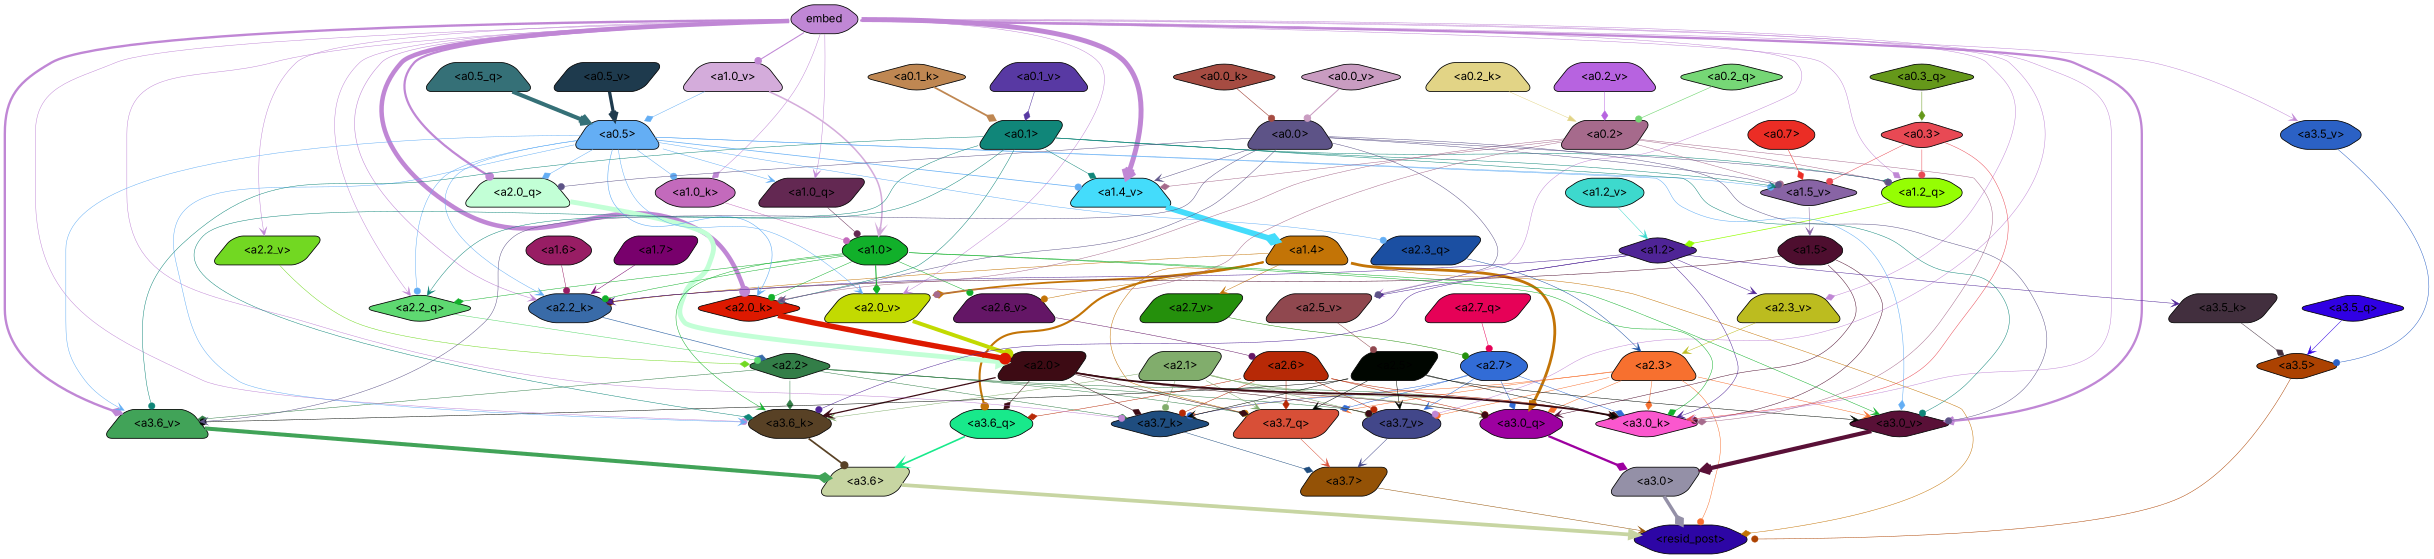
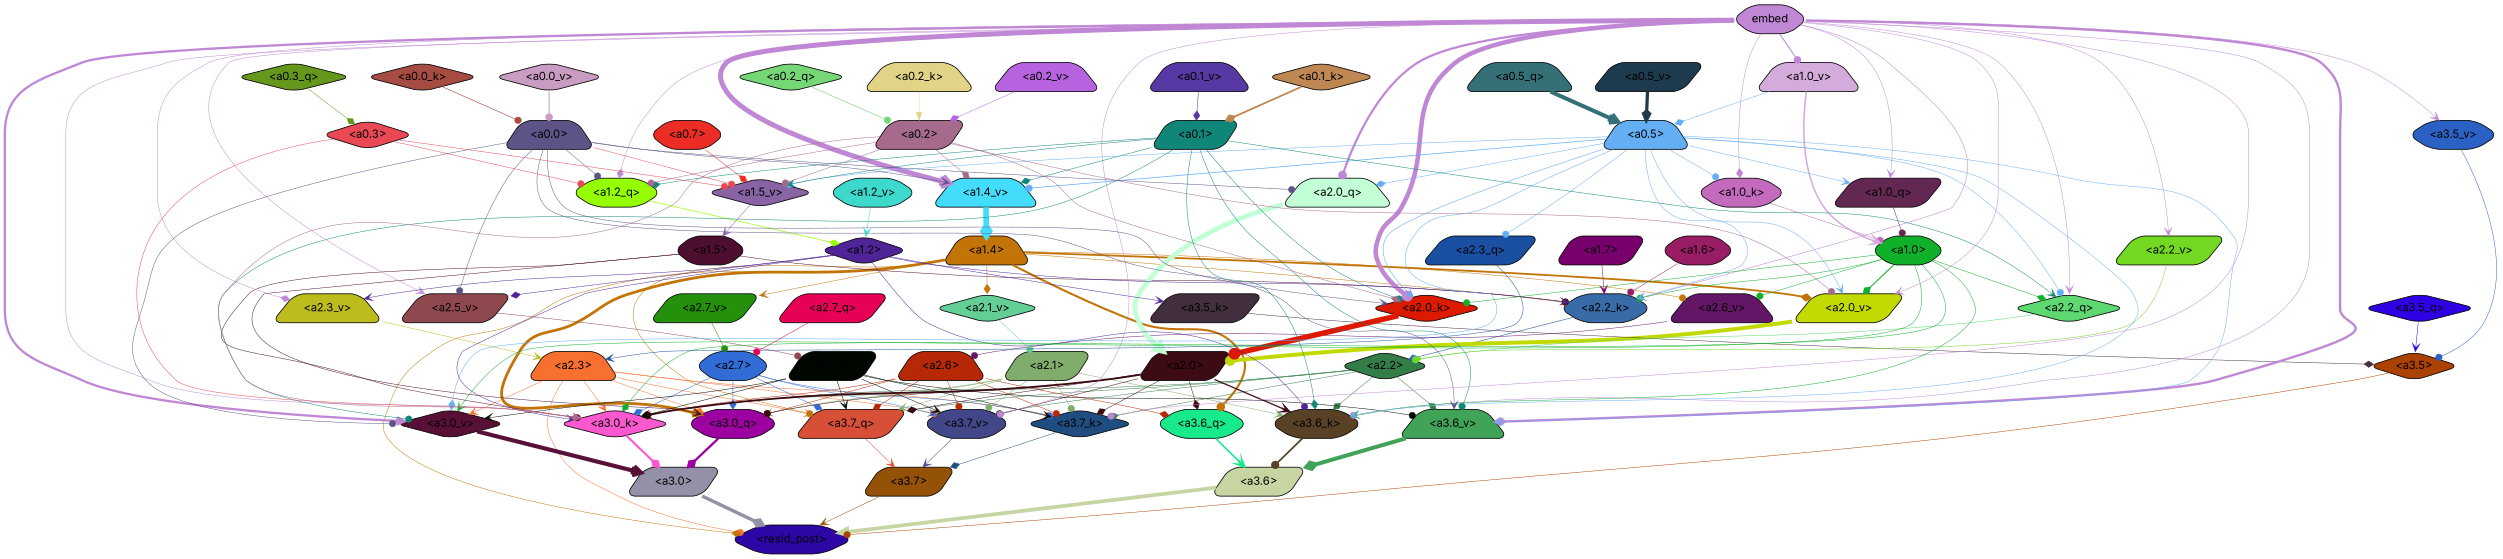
edge "<a0.0>" -> "<a1.5_v>": color #5d5387 -> #e84954
node "<a2.1_v>": added
edge "<a2.3>" -> "<a3.0_k>": arrowhead diamond -> vee
edge "<a3.0_k>" -> "<a3.0>": added
